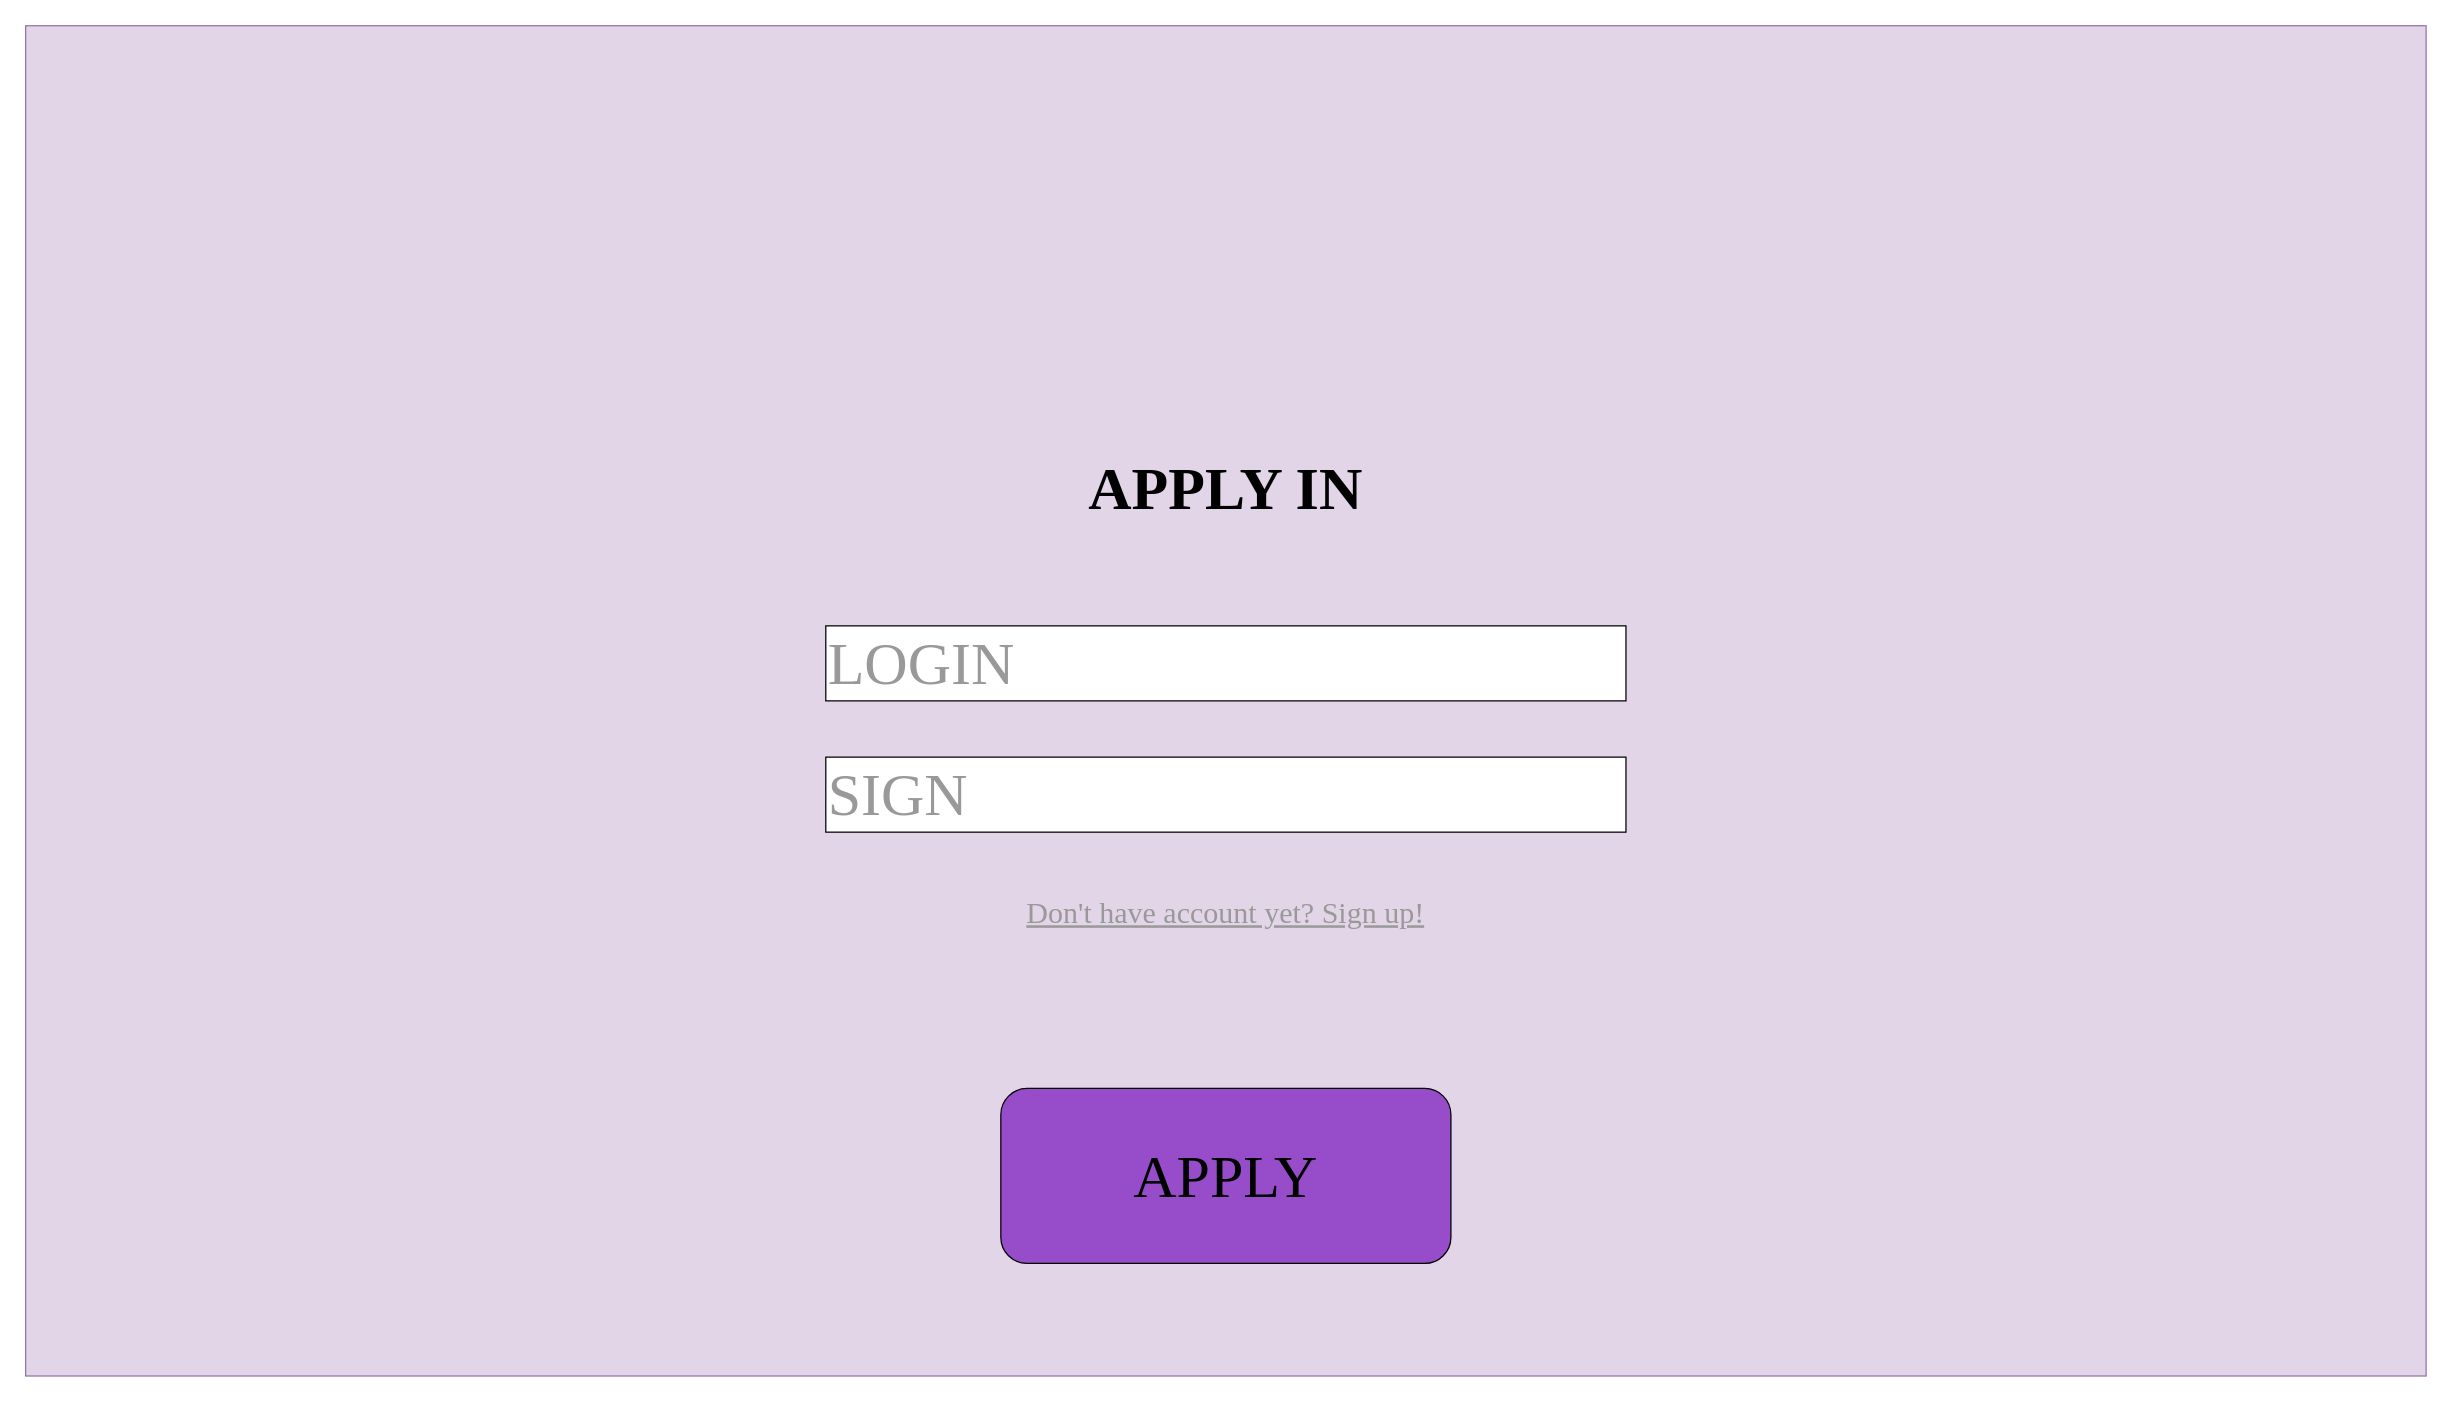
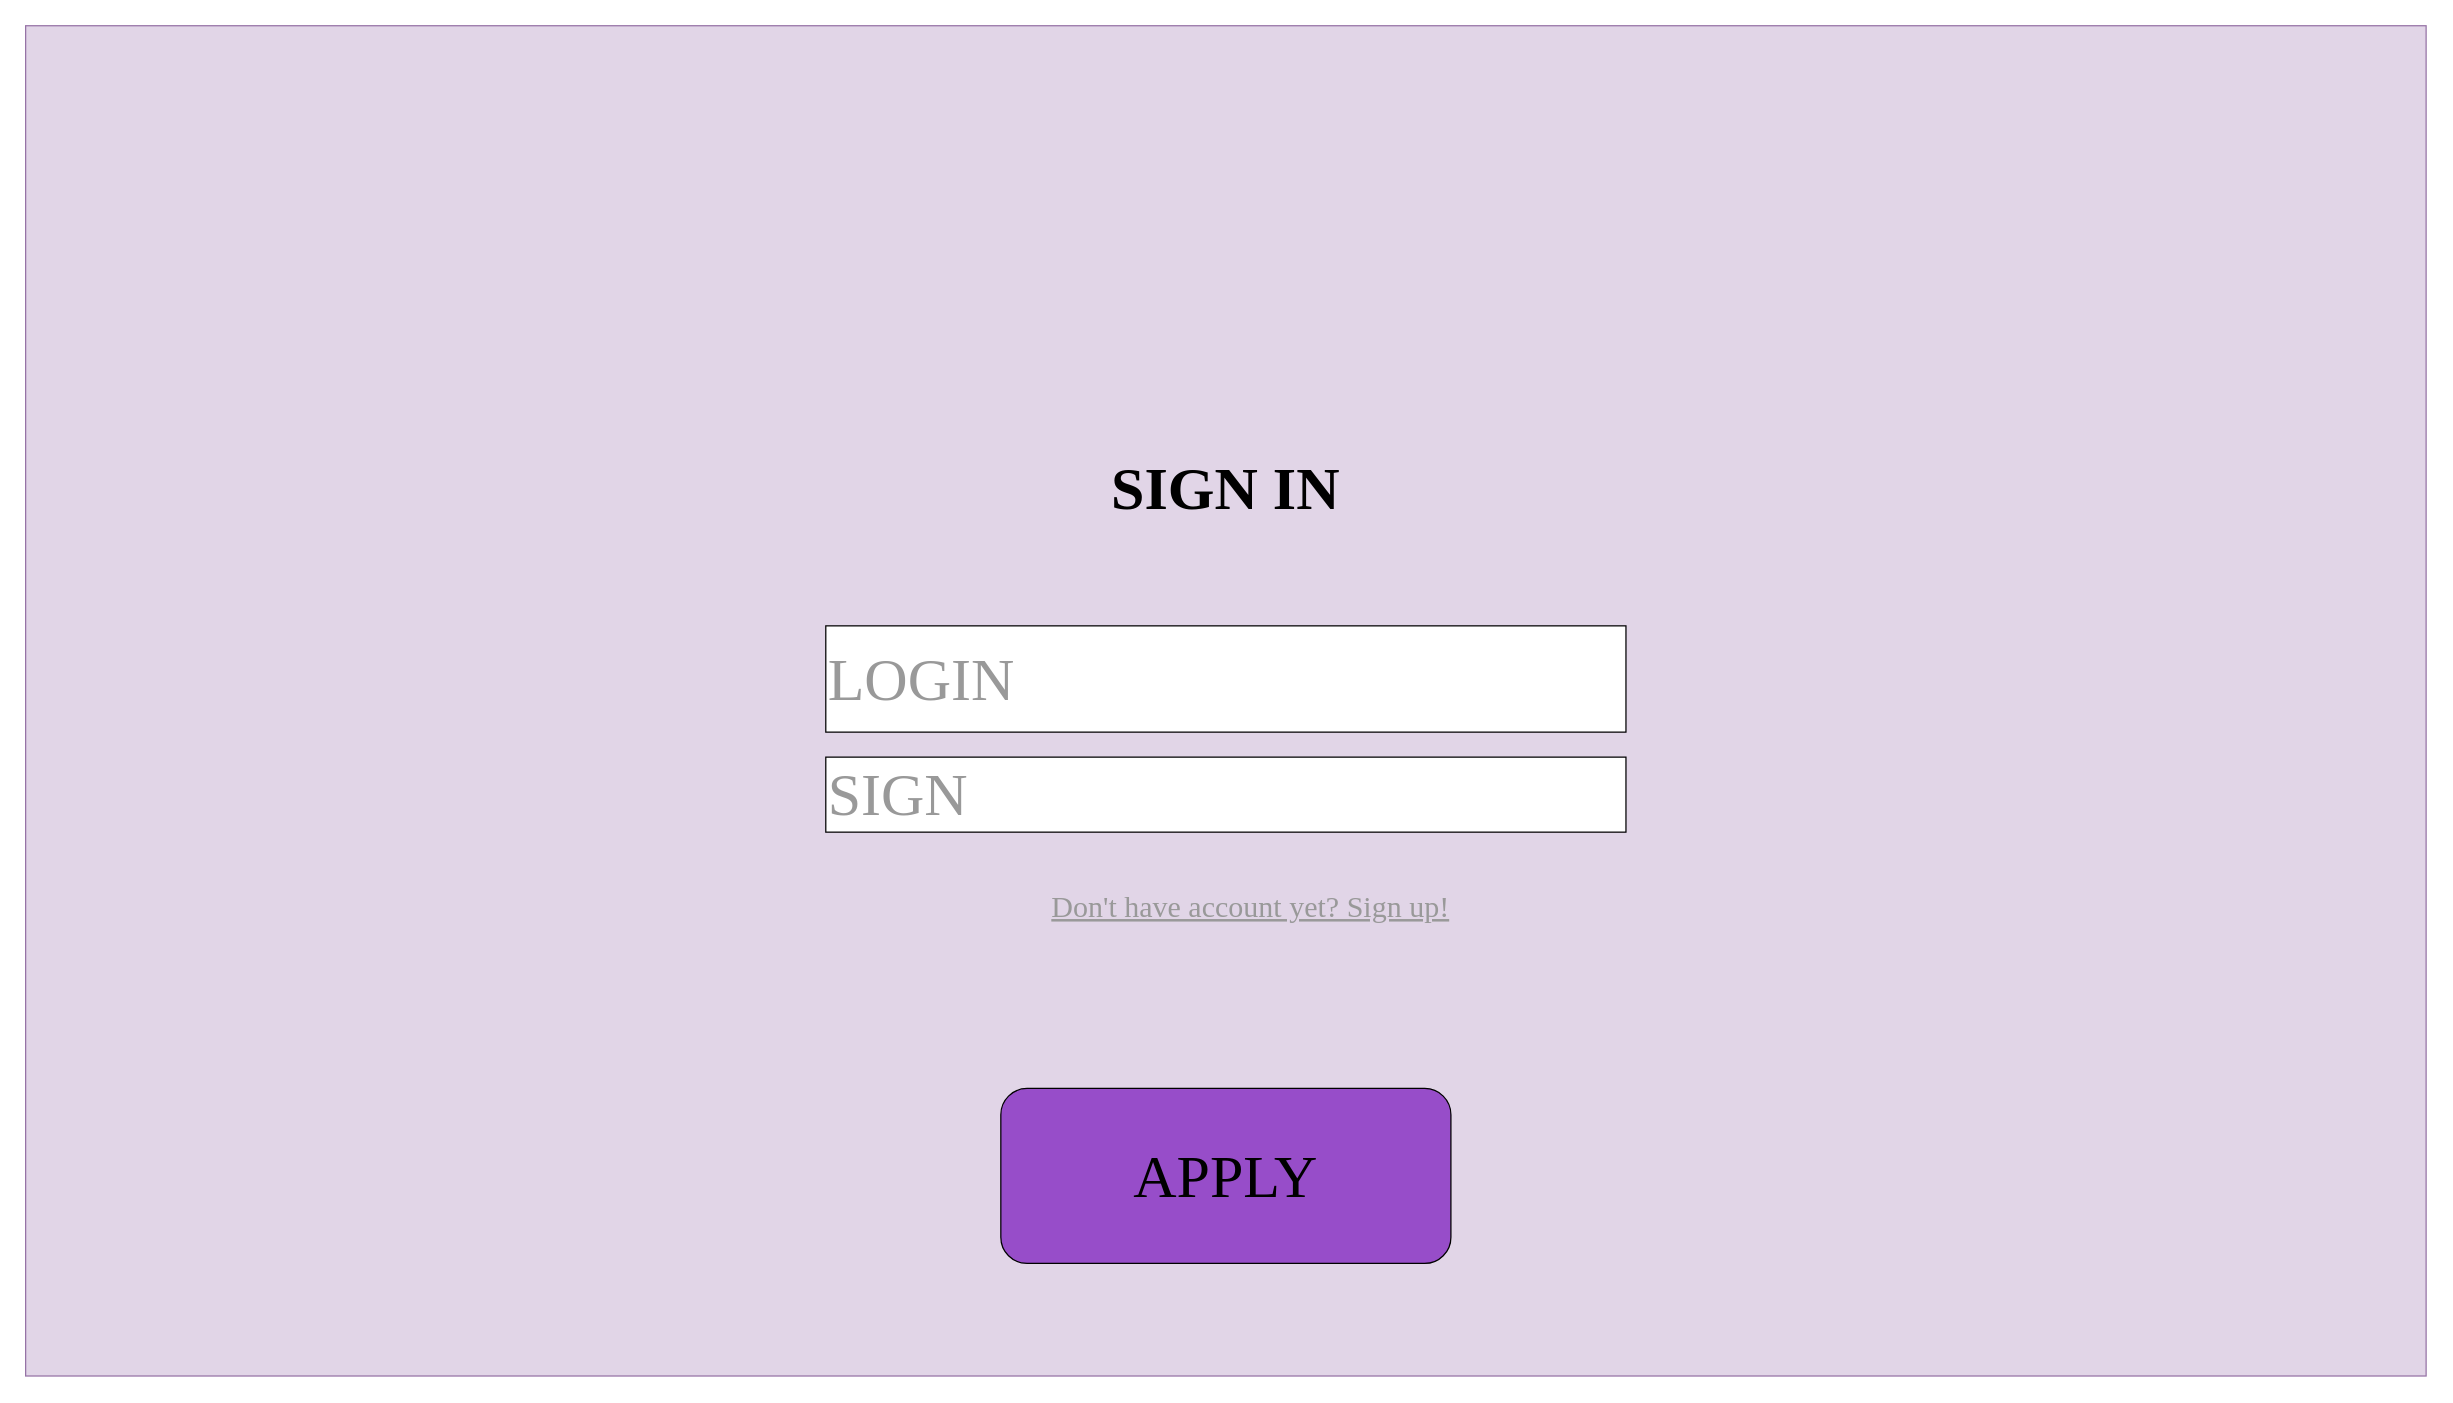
node "APPLY IN": label "APPLY IN" -> "SIGN IN"
node "LOGIN": size 800x75 -> 800x106
node "Don't have account yet? Sign up!": moved (1226, 913) -> (1251, 907)
